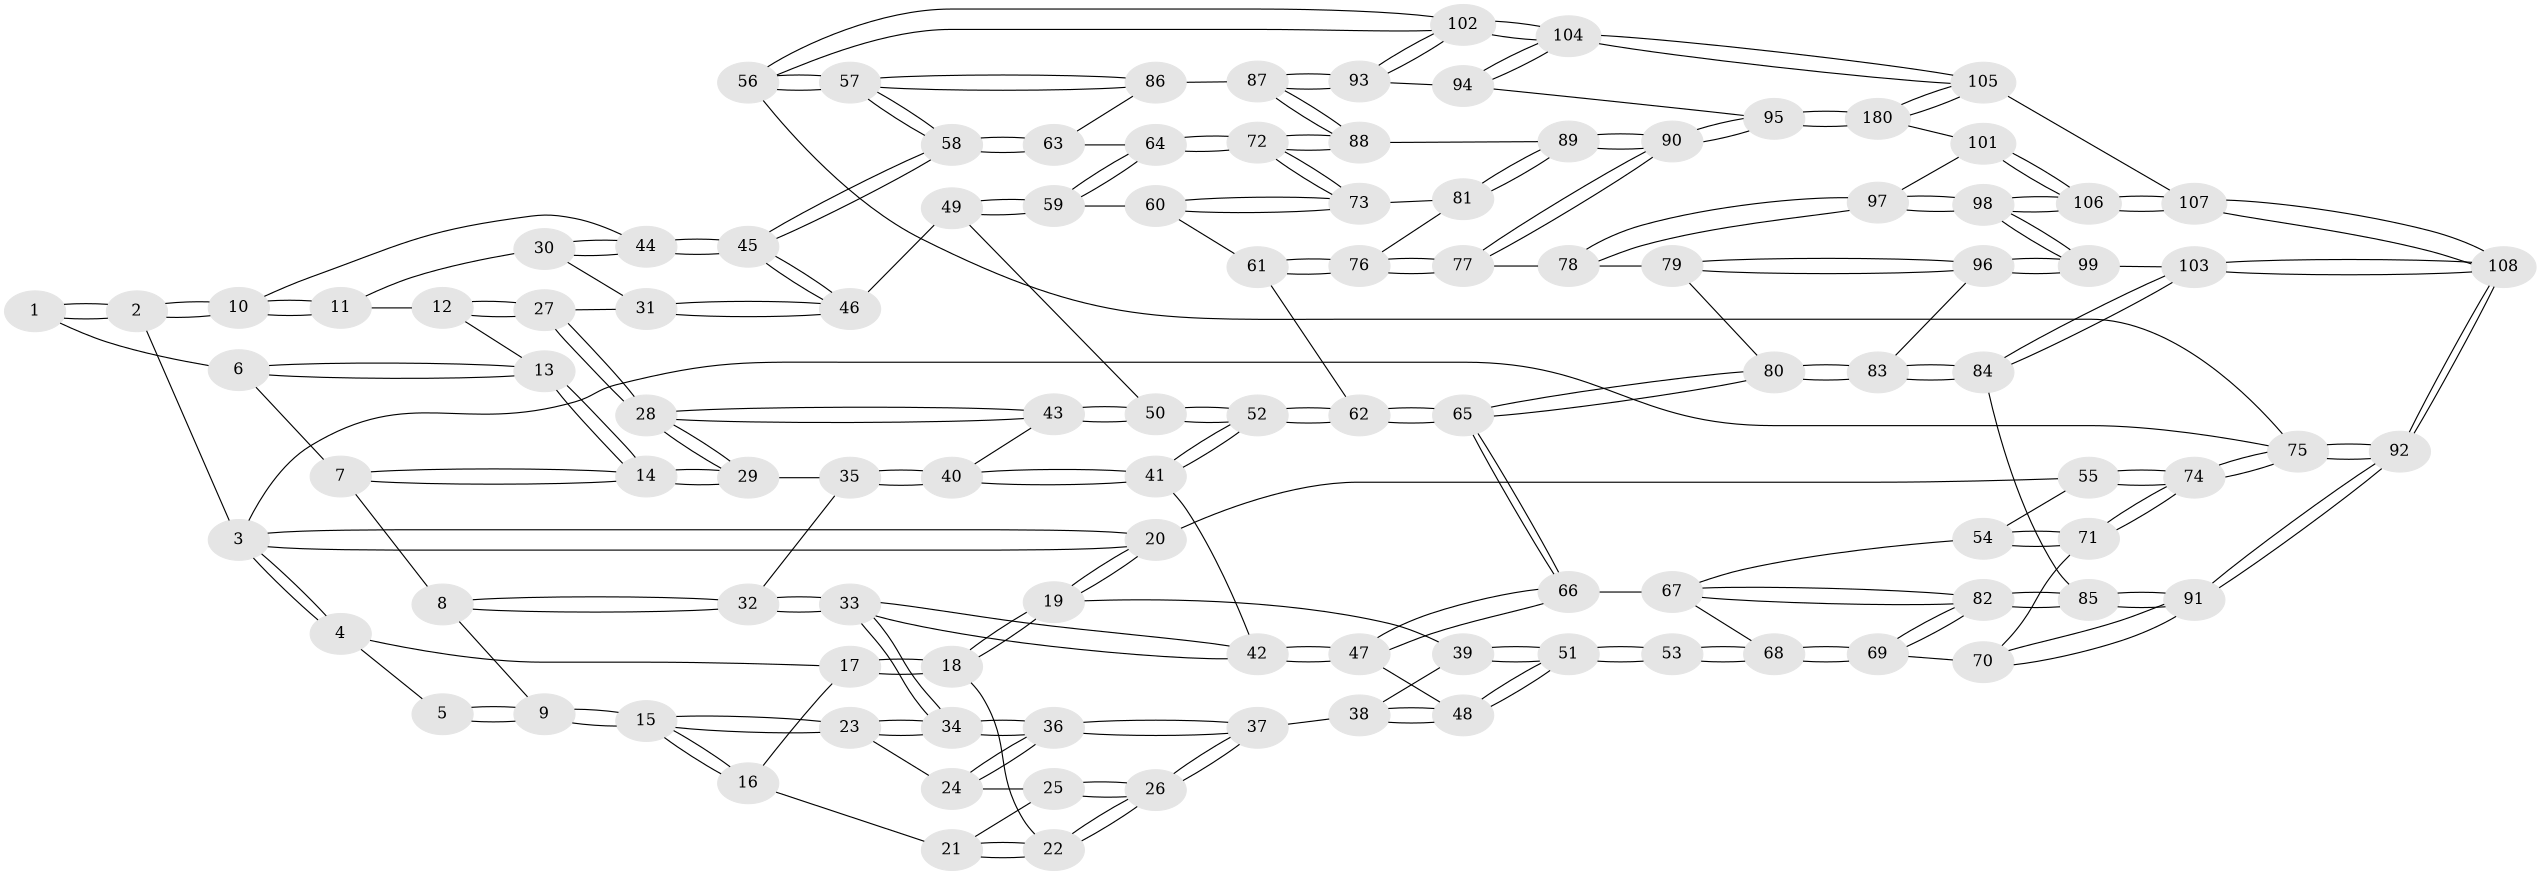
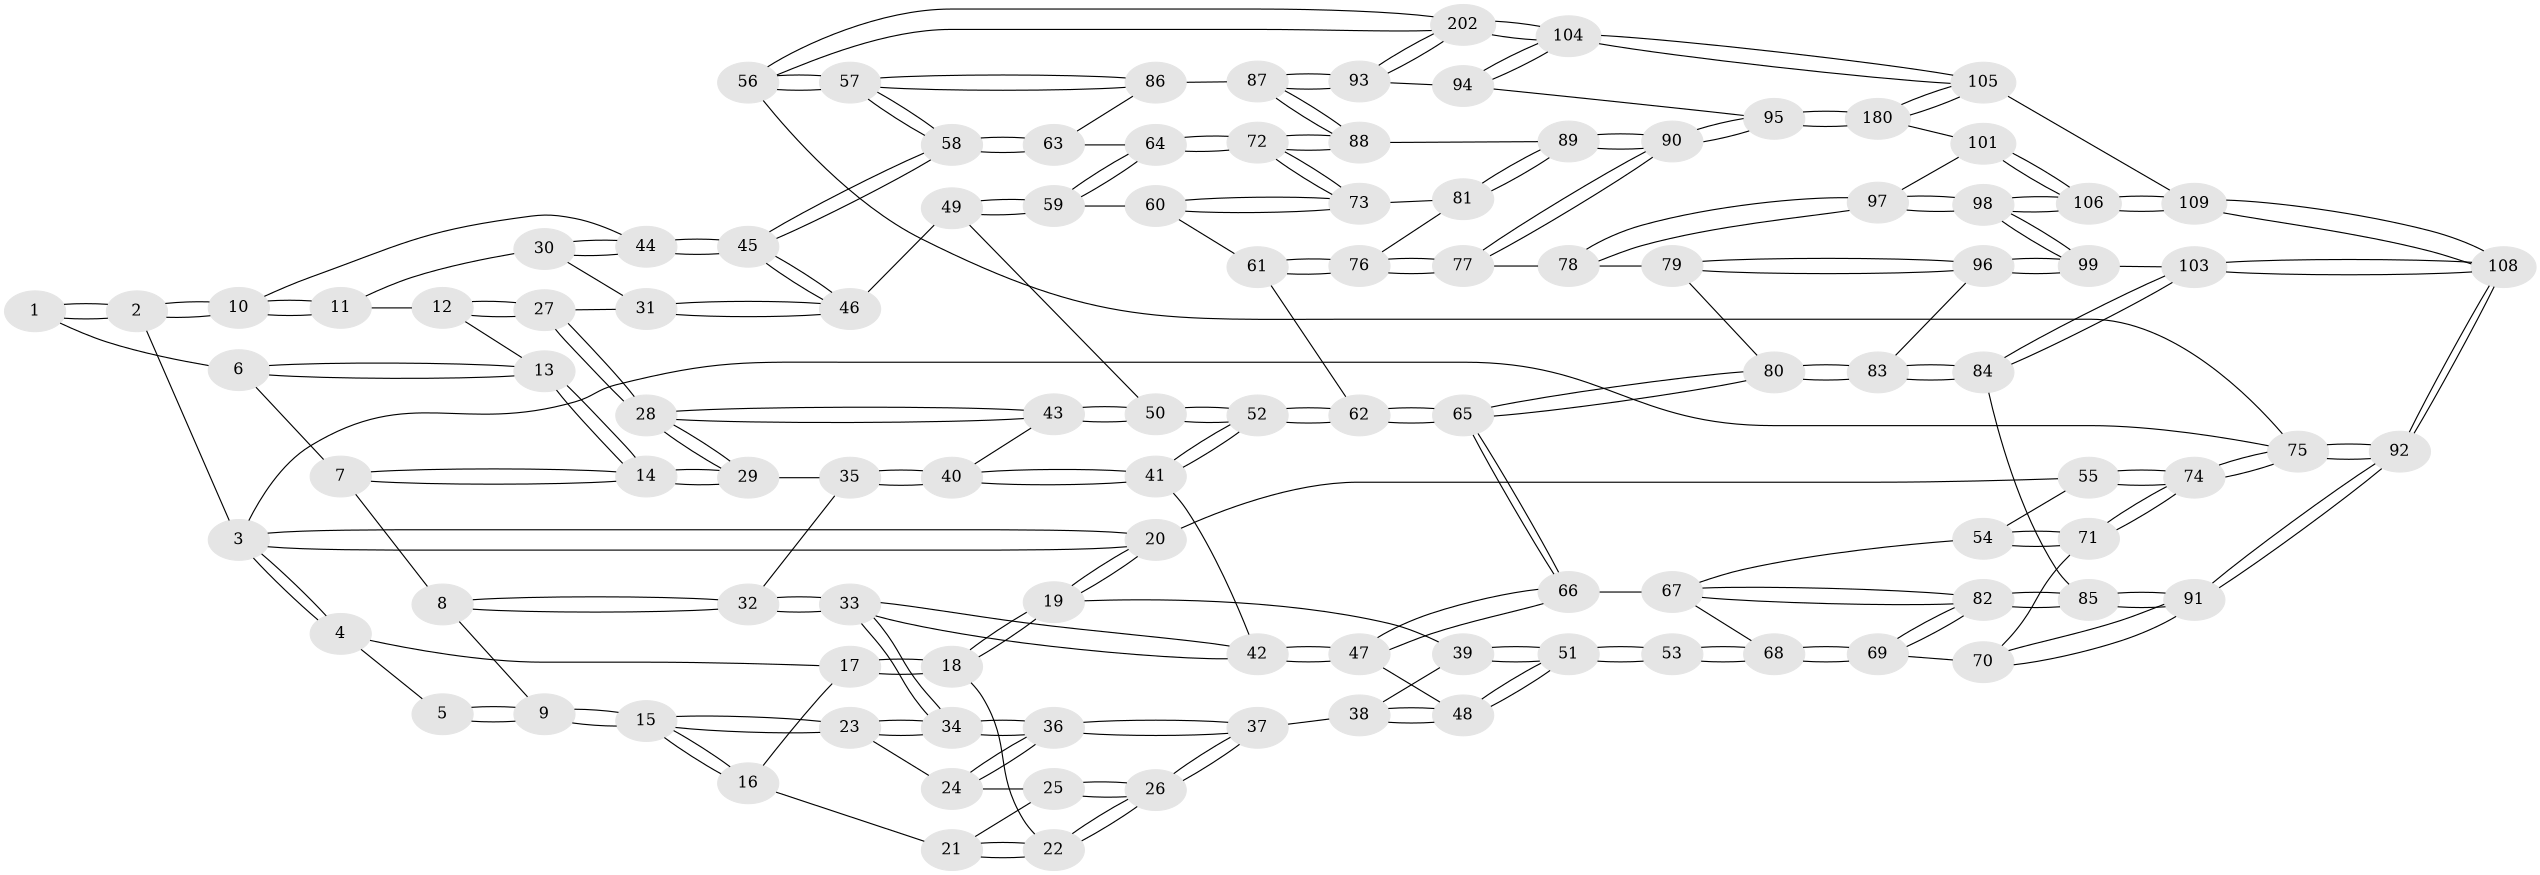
node "102": label "102" -> "202"
node "107": label "107" -> "109"
